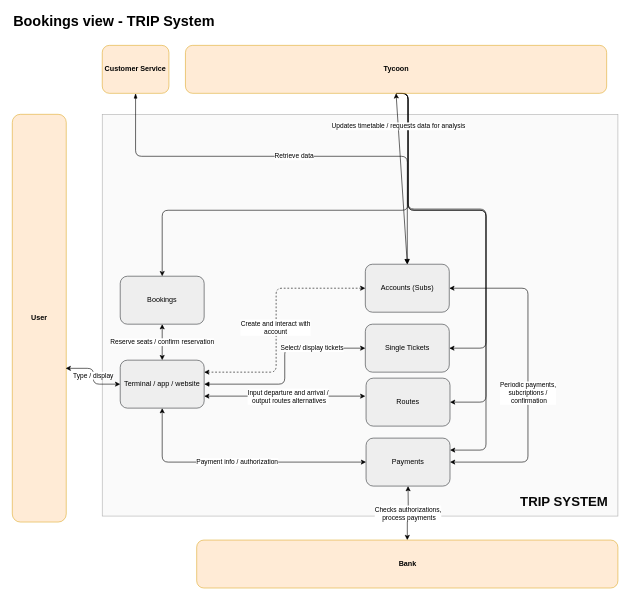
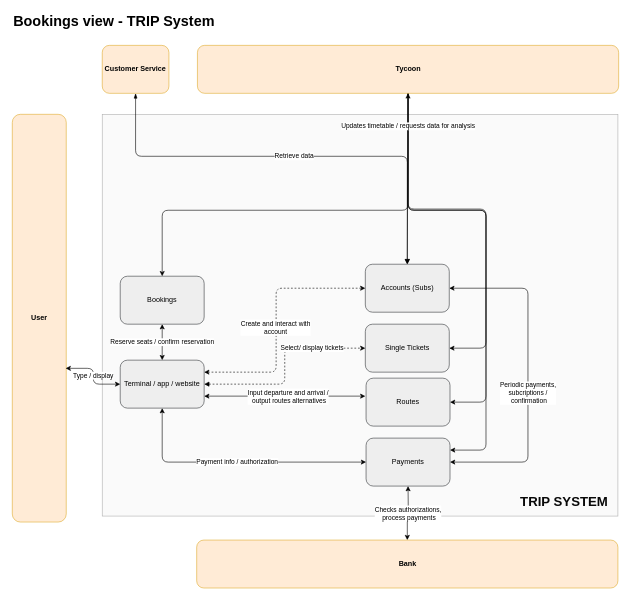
node "Tycoon": moved (396, 69) -> (408, 69)
edge "Single Tickets" -- "Terminal / app / website": style solid -> dashed
